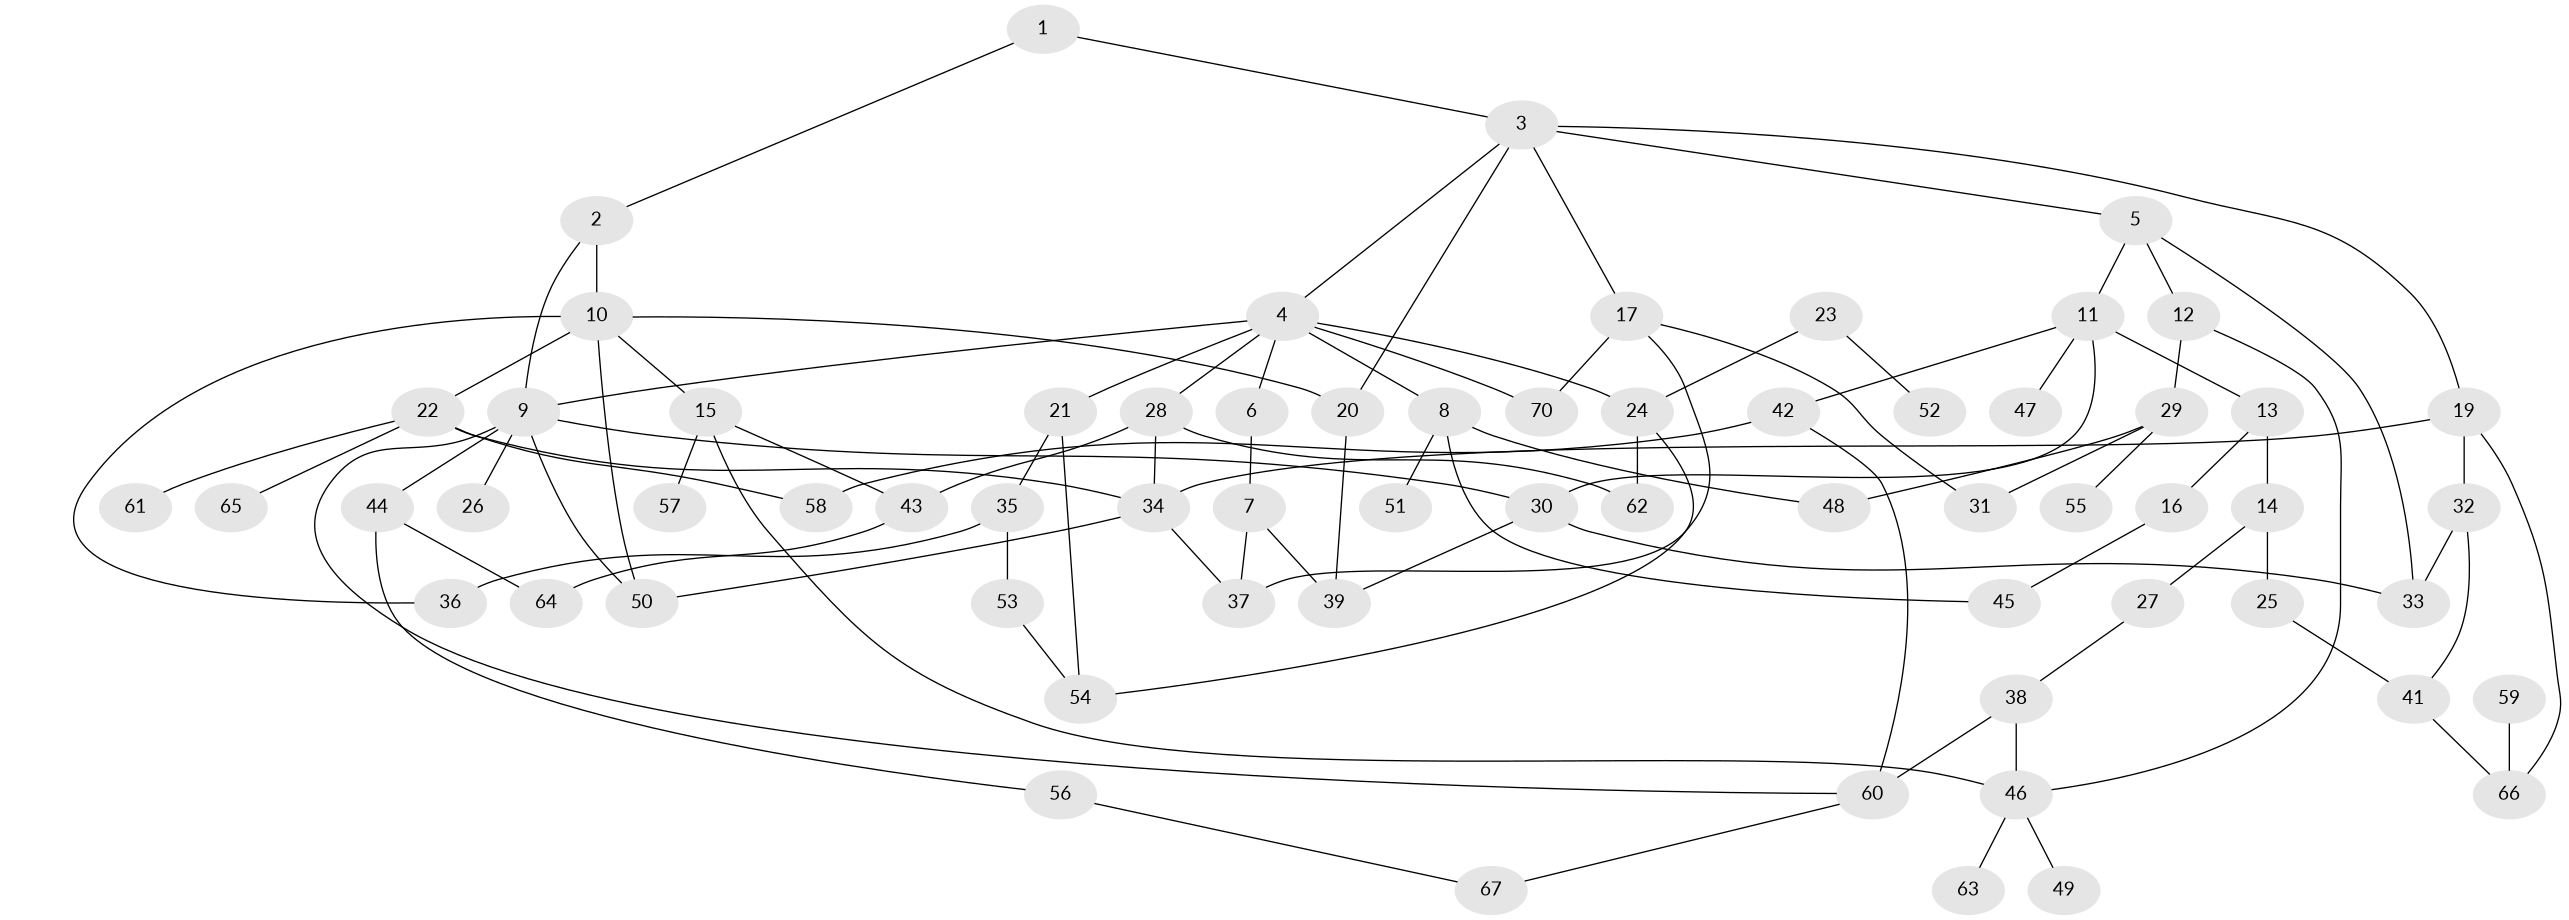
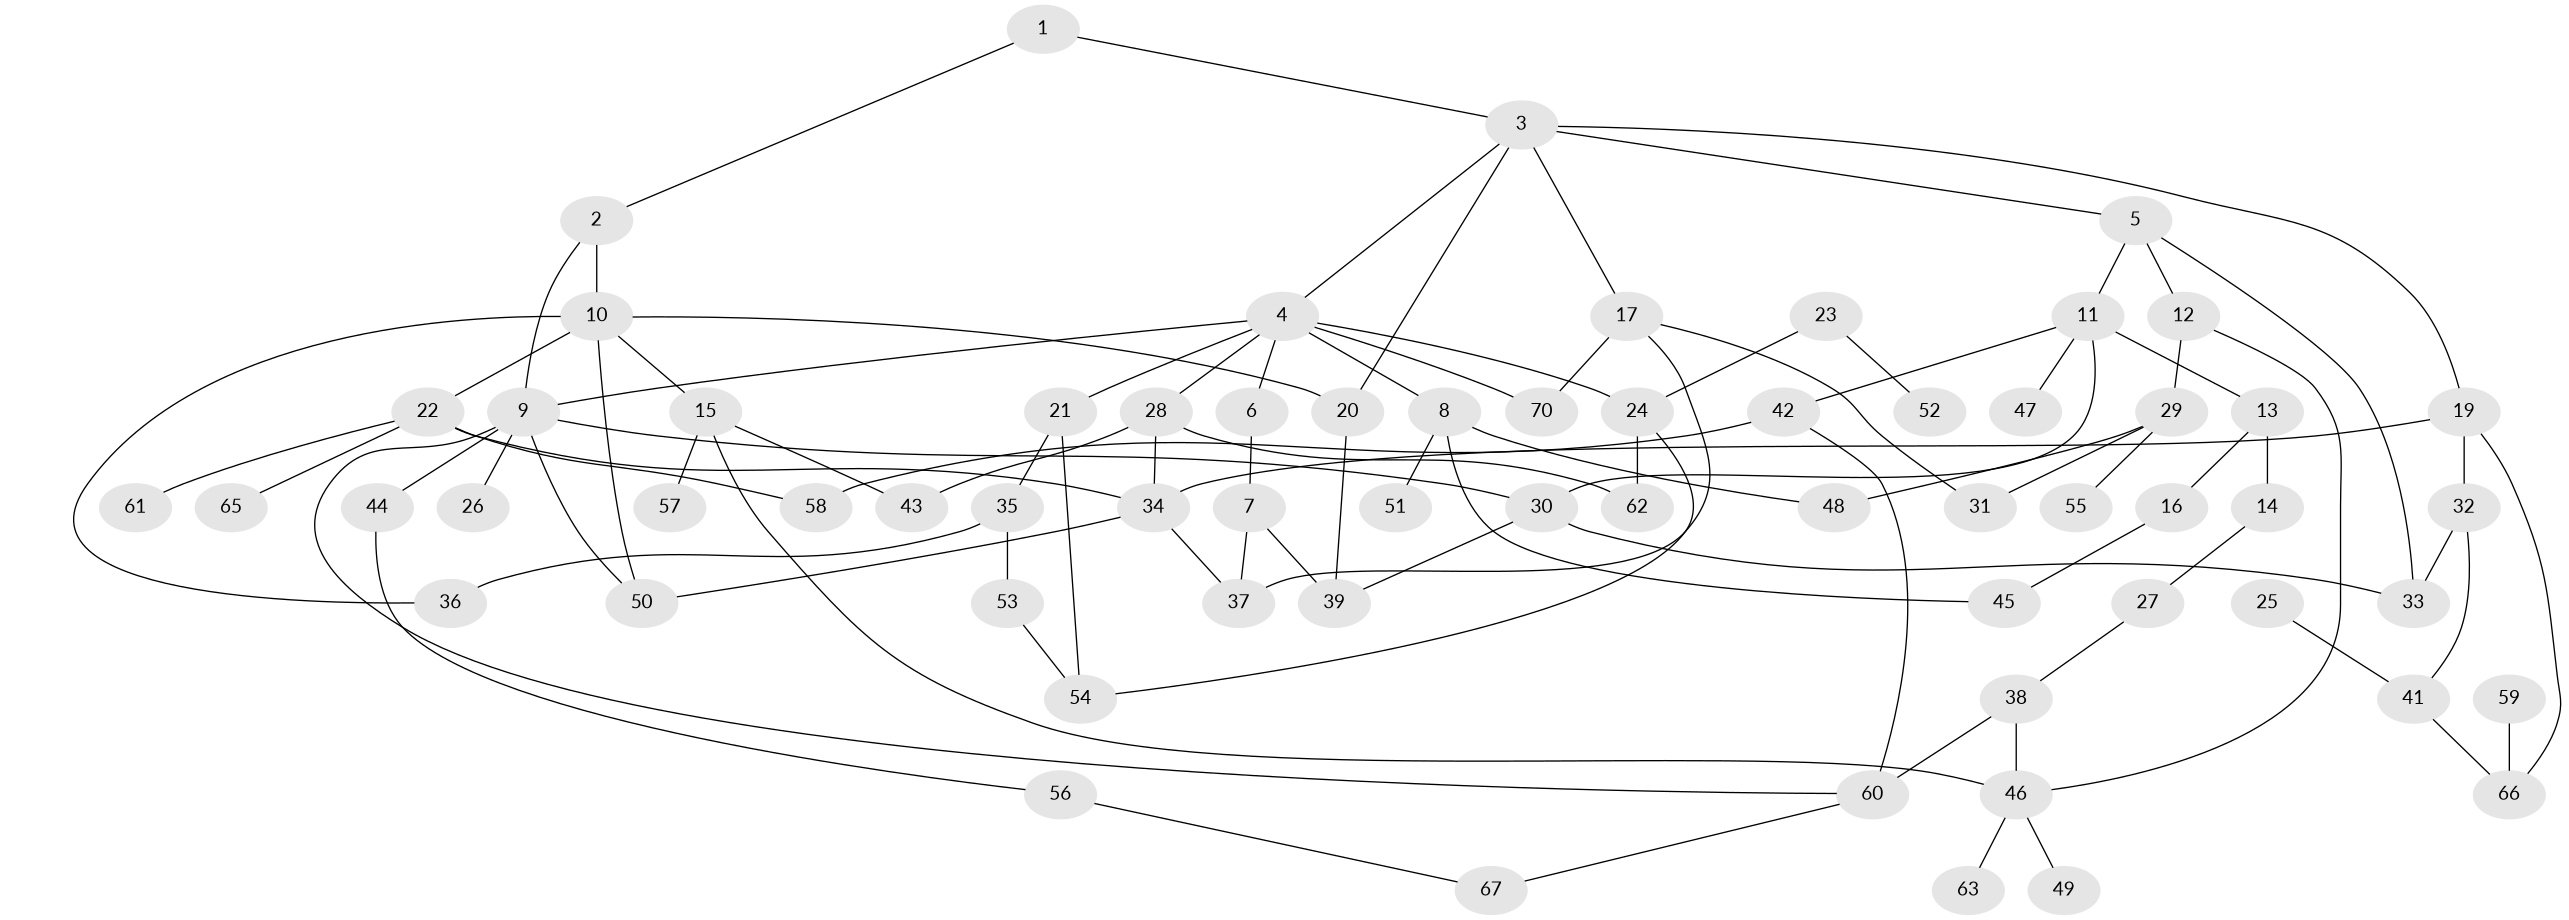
edge "14" -- "25": removed
node "64": removed
